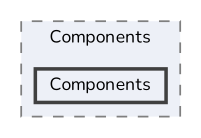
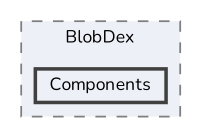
cluster "Components": label "Components" -> "BlobDex"
